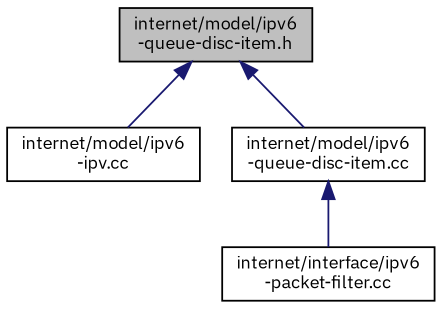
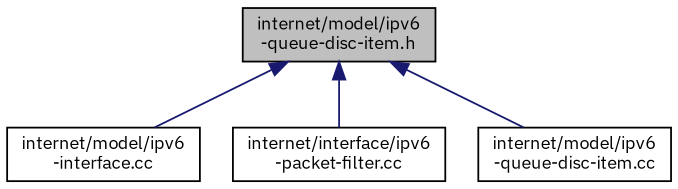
node "internet/model/ipv6 -ipv.cc": label "internet/model/ipv6 -ipv.cc" -> "internet/model/ipv6 -interface.cc"
edge "internet/interface/ipv6 -packet-filter.cc" -> "internet/model/ipv6 -queue-disc-item.cc": now "internet/interface/ipv6 -packet-filter.cc" -> "internet/model/ipv6 -queue-disc-item.h"
